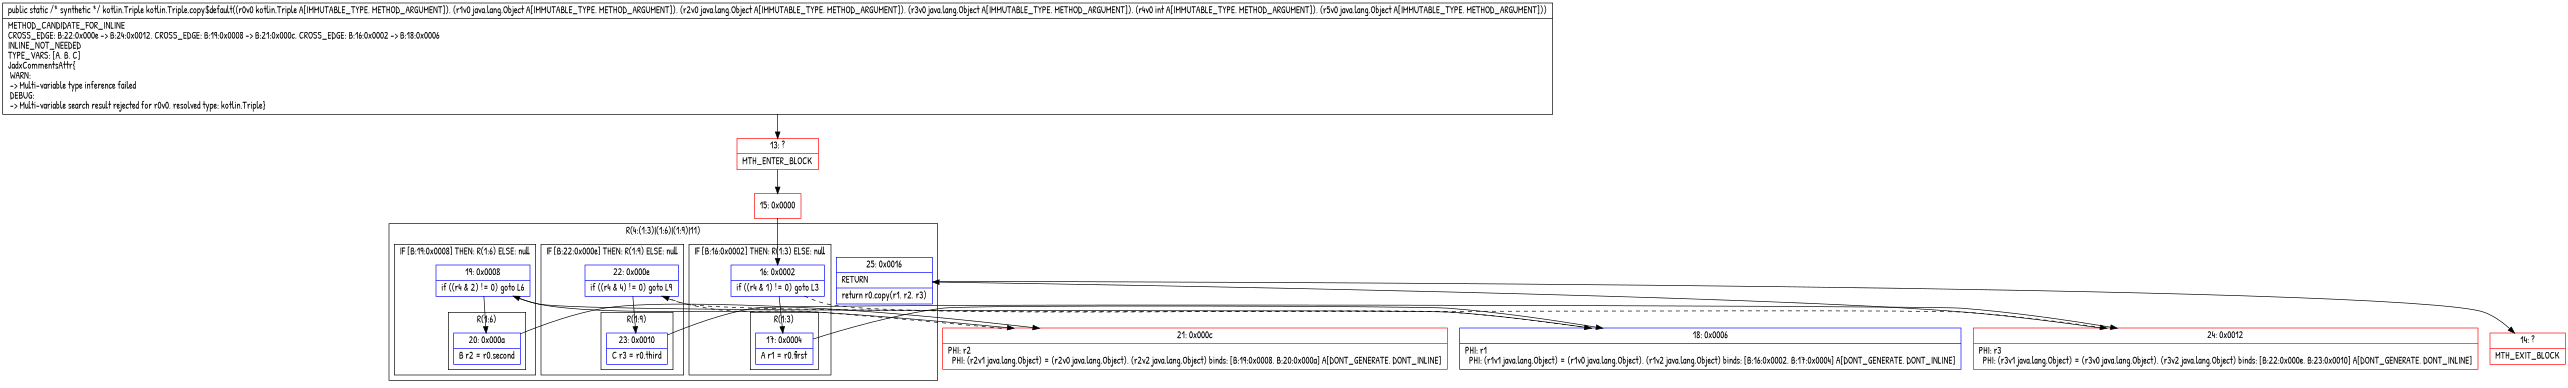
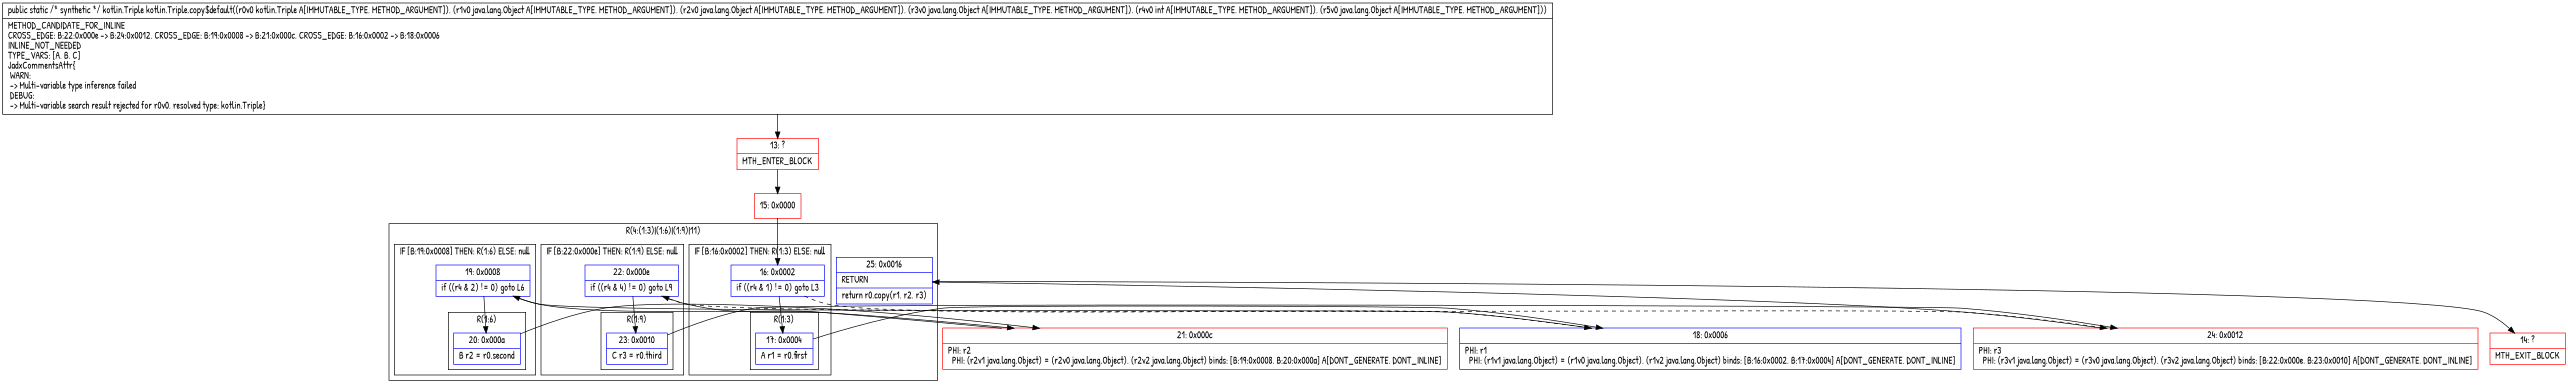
edge "21: 0x000c" -> "22: 0x000e": style dashed -> solid
